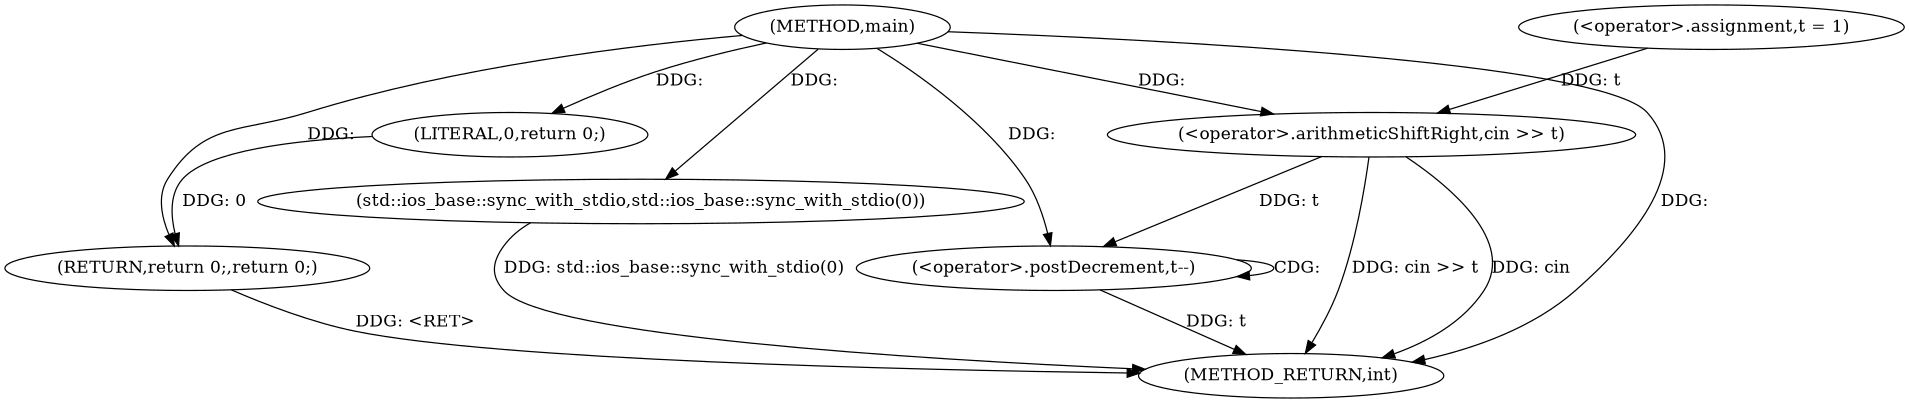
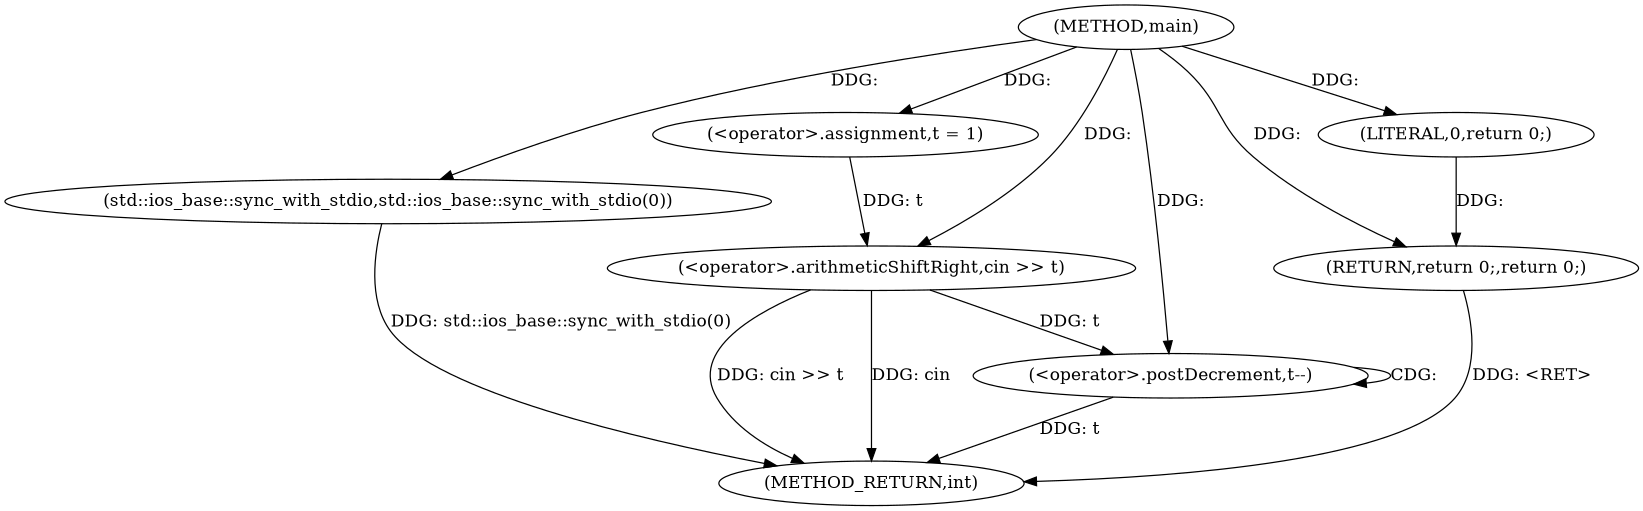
edge "(METHOD,main)" -> "(METHOD_RETURN,int)": now "(METHOD,main)" -> "(<operator>.assignment,t = 1)"
edge "(LITERAL,0,return 0;)" -> "(RETURN,return 0;,return 0;)": label "DDG: 0" -> "DDG: "
